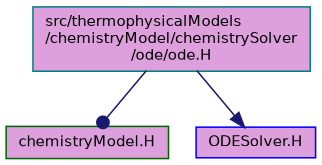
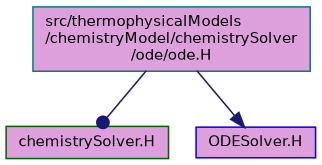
node "chemistryModel.H": label "chemistryModel.H" -> "chemistrySolver.H"
